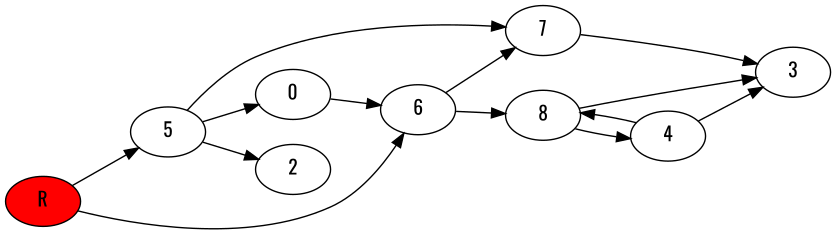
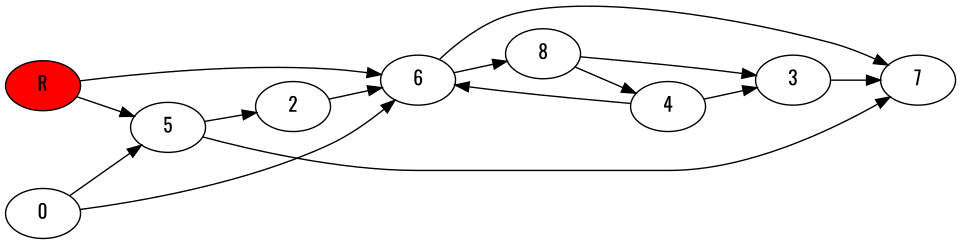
edge "7" -> "3": reversed
edge "2" -> "6": added
edge "5" -> "0": reversed
edge "4" -> "8": now "4" -> "6"
